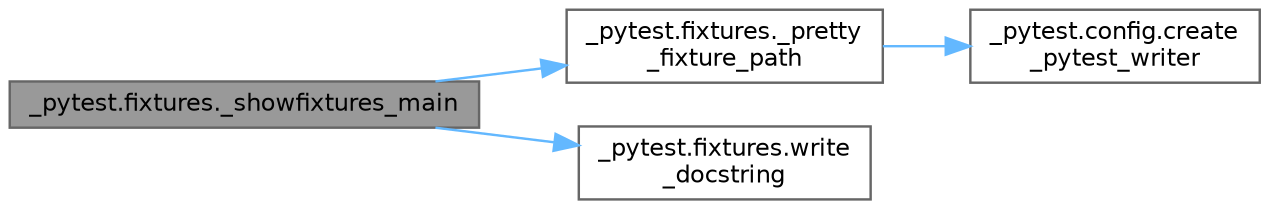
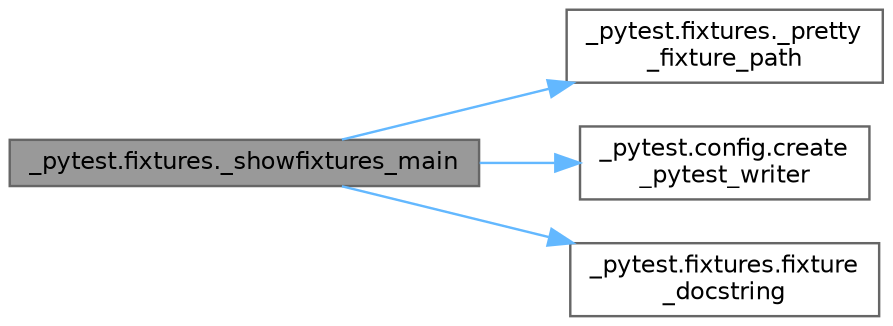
edge "_pytest.fixtures._pretty _fixture_path" -> "_pytest.config.create _pytest_writer": now "_pytest.fixtures._showfixtures_main" -> "_pytest.config.create _pytest_writer"
node "_pytest.fixtures.write _docstring": label "_pytest.fixtures.write _docstring" -> "_pytest.fixtures.fixture _docstring"
